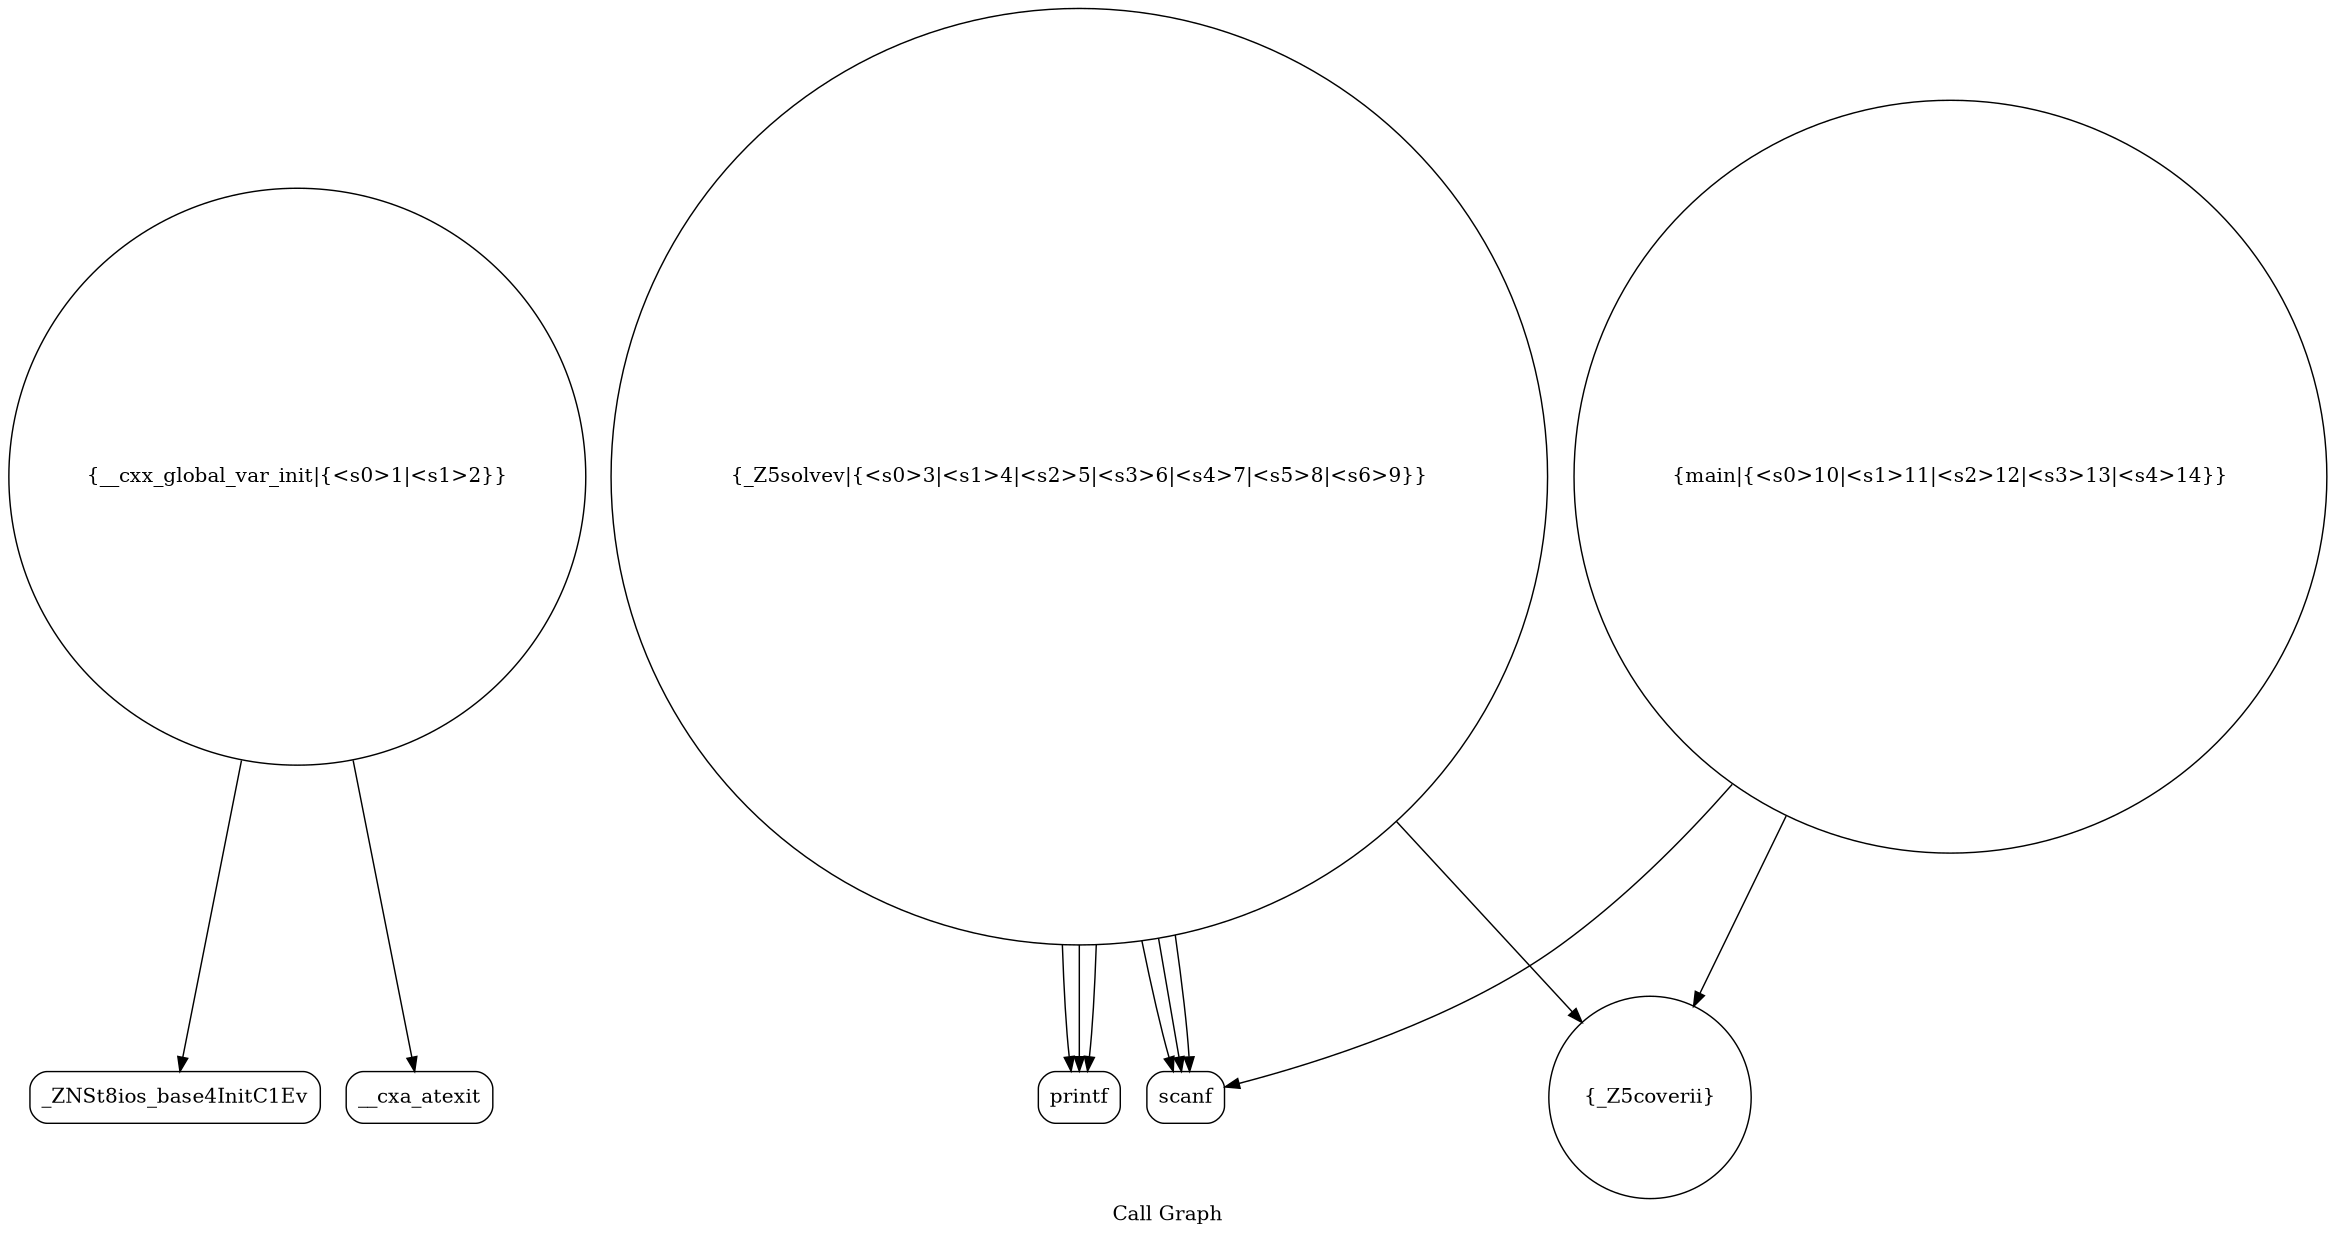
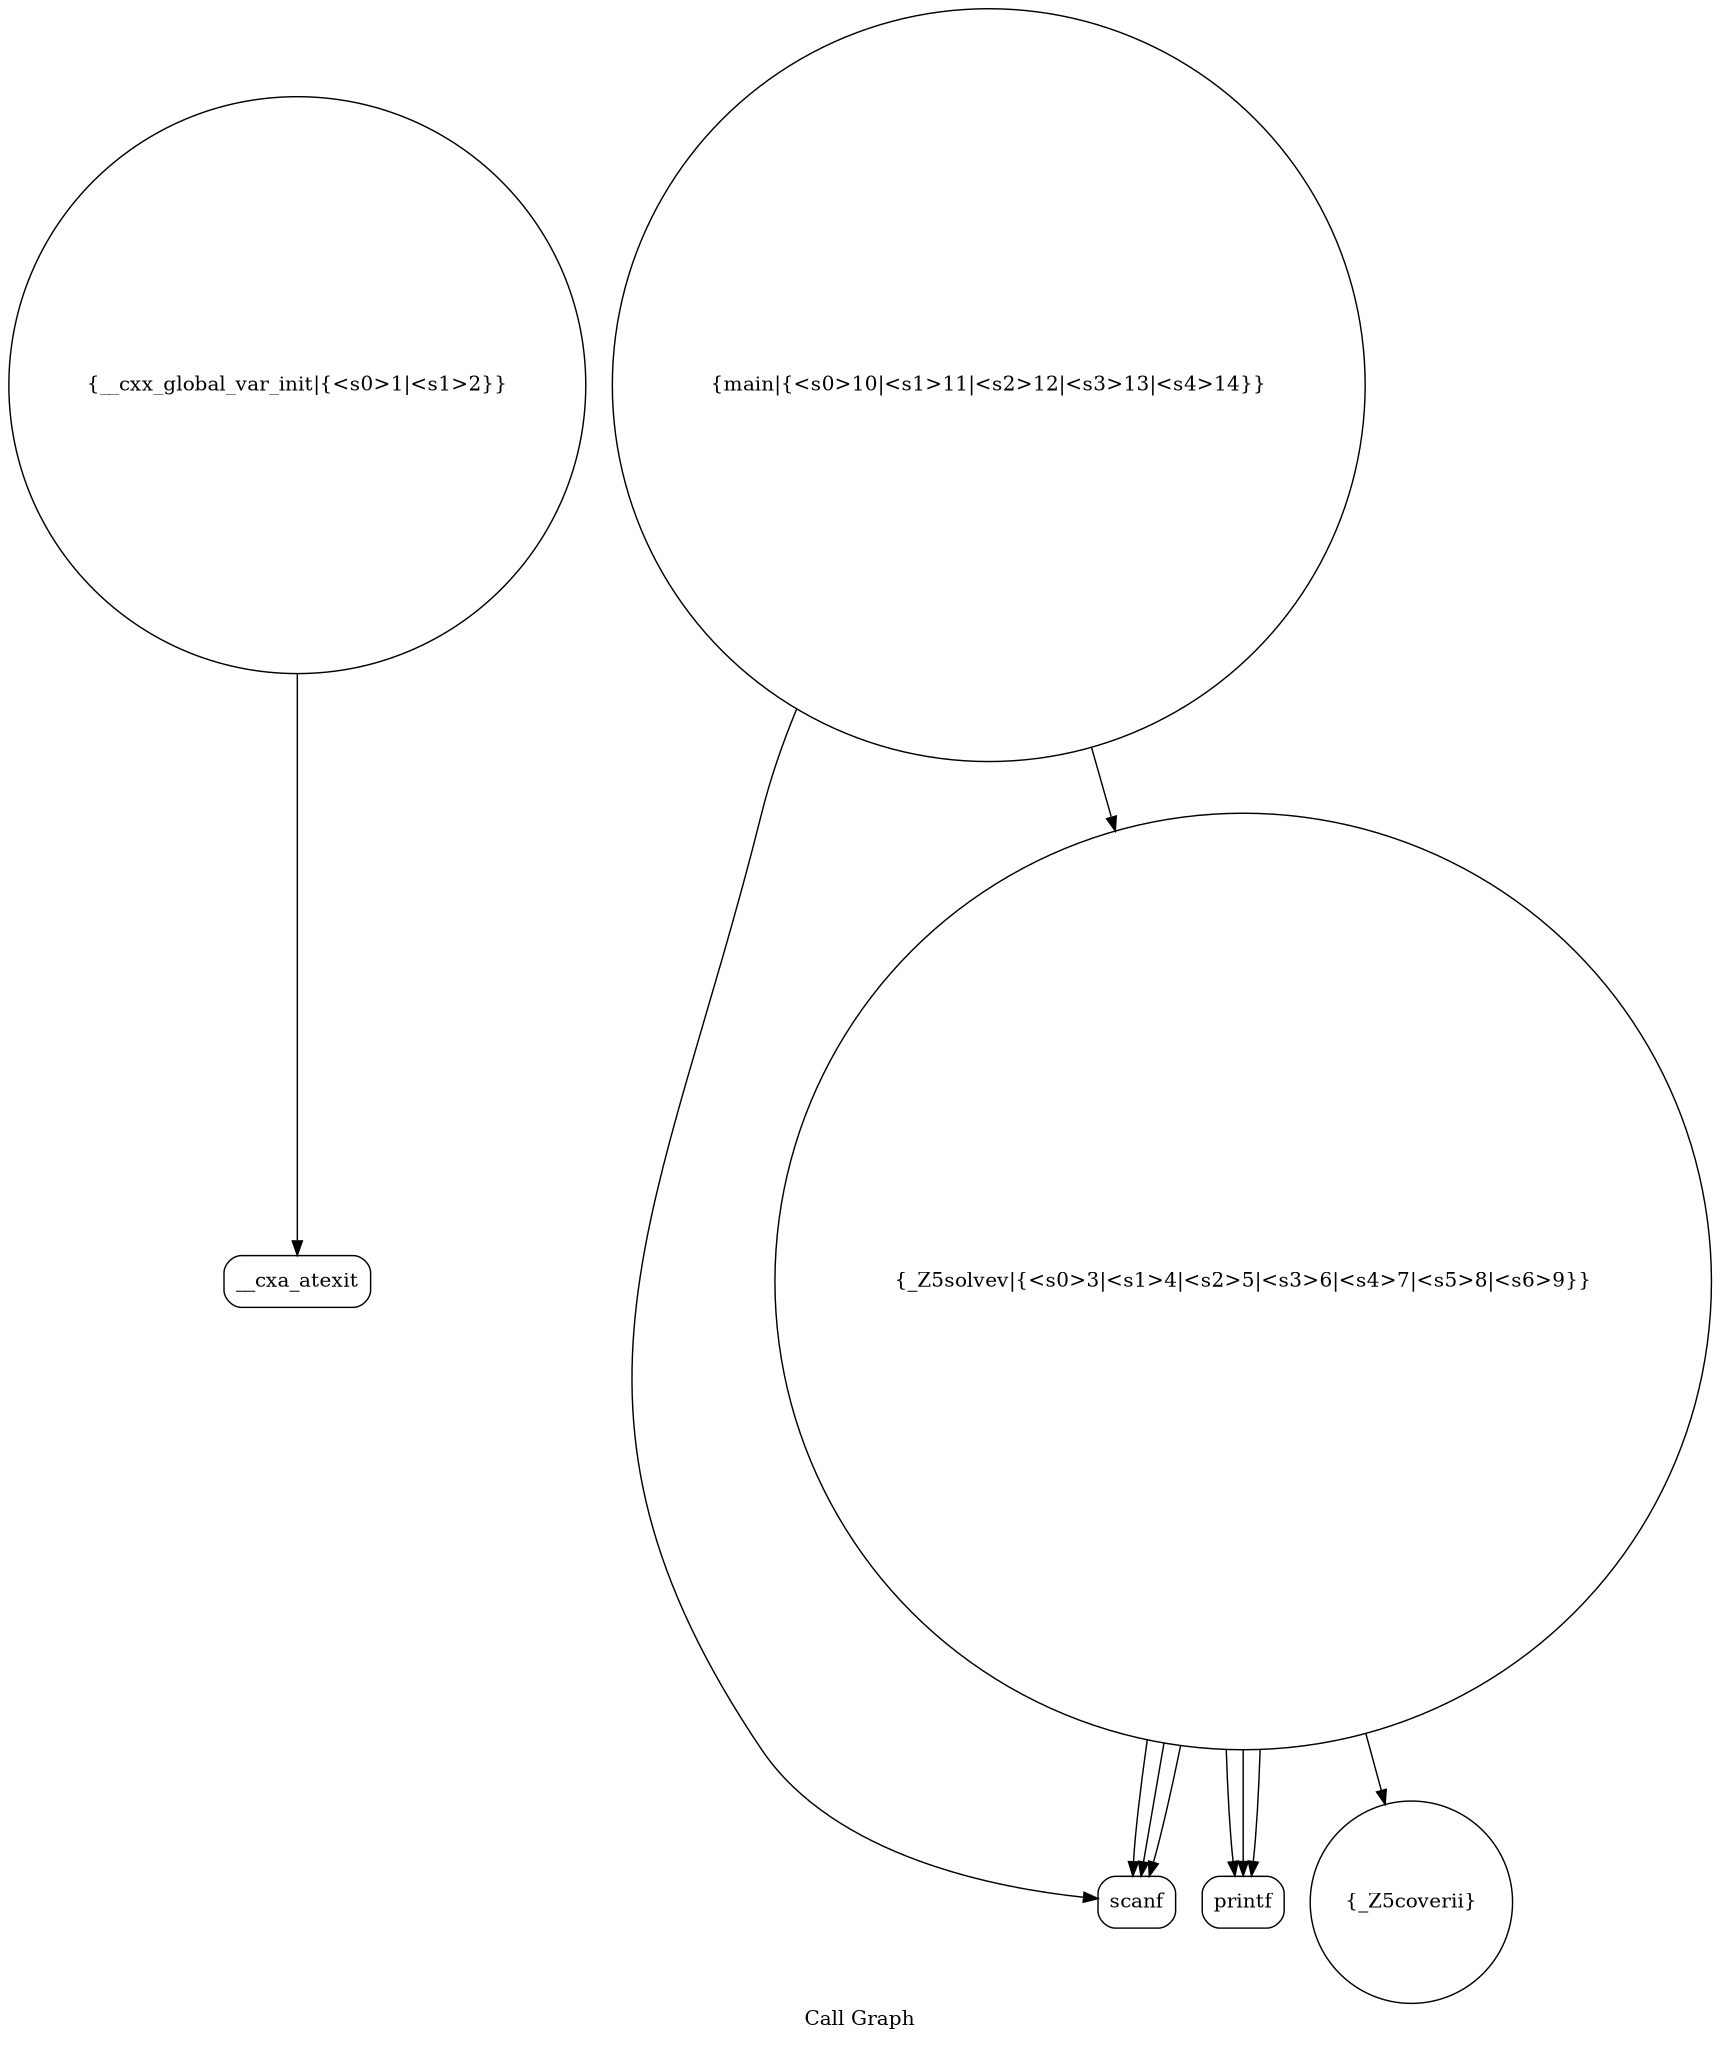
edge "{main|{<s0>10|<s1>11|<s2>12|<s3>13|<s4>14}}" -> "{_Z5coverii}": now "{main|{<s0>10|<s1>11|<s2>12|<s3>13|<s4>14}}" -> "{_Z5solvev|{<s0>3|<s1>4|<s2>5|<s3>6|<s4>7|<s5>8|<s6>9}}"
node "_ZNSt8ios_base4InitC1Ev": removed
